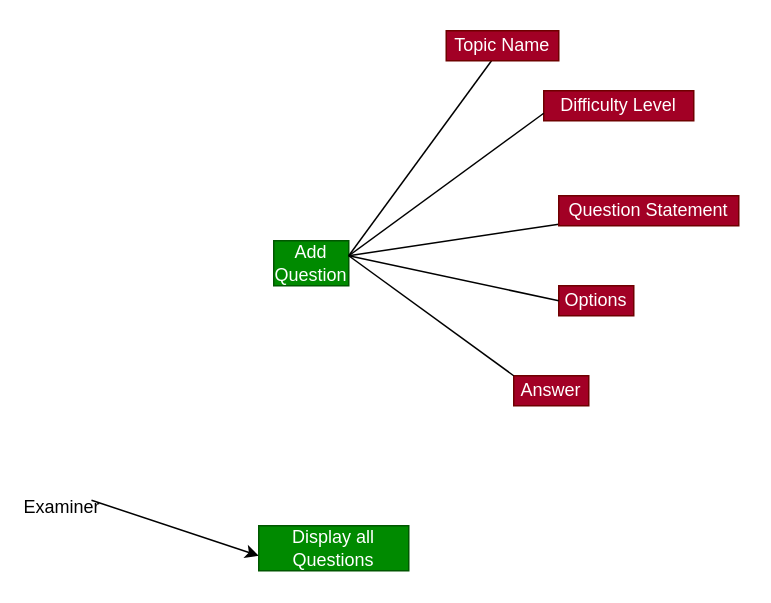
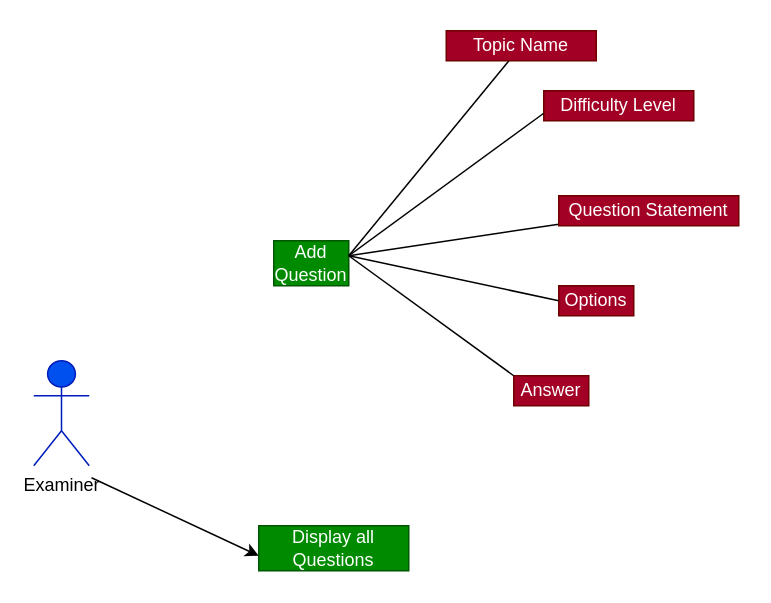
node "Topic Name": size 113x30 -> 150x30
node "Actor": added
node "Examiner": moved (62, 508) -> (62, 485)
